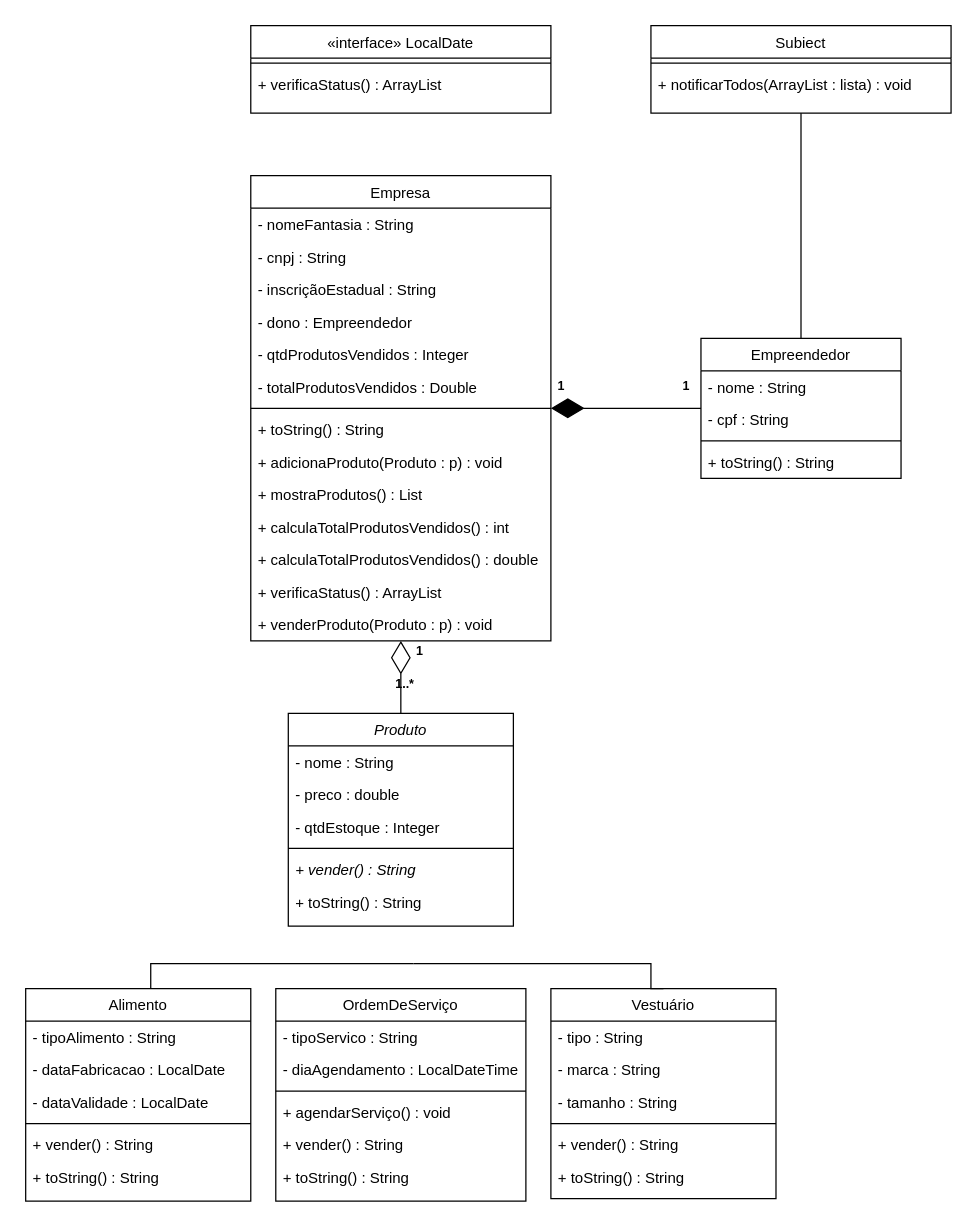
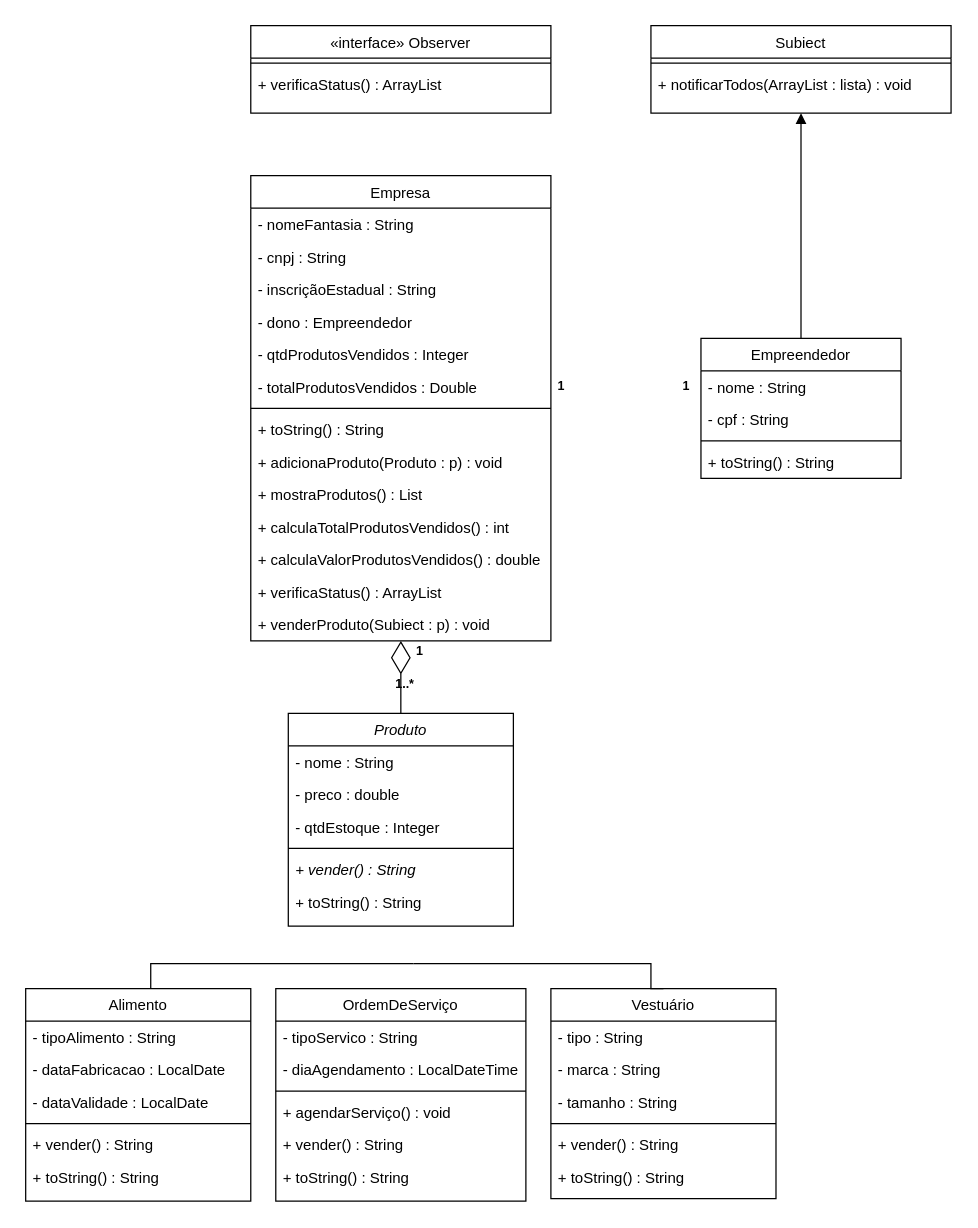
node "«interface» LocalDate": label "«interface» LocalDate" -> "«interface» Observer"
edge "Subiect" -- "Empreendedor": arrowhead none -> block
edge "Empreendedor" -> "Empresa": removed
node "+ calculaTotalProdutosVendidos() : double": label "+ calculaTotalProdutosVendidos() : double" -> "+ calculaValorProdutosVendidos() : double"
node "+ venderProduto(Produto : p) : void": label "+ venderProduto(Produto : p) : void" -> "+ venderProduto(Subiect : p) : void"
